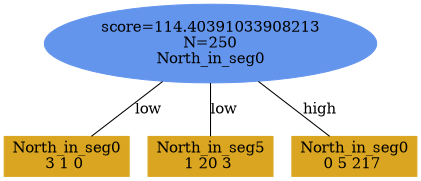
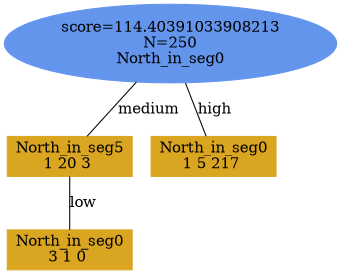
edge "score=114.40391033908213 N=250 North_in_seg0" -- "North_in_seg0 3 1 0": now "North_in_seg5 1 20 3" -- "North_in_seg0 3 1 0"
edge "score=114.40391033908213 N=250 North_in_seg0" -- "North_in_seg5 1 20 3": label "low" -> "medium"
node "North_in_seg0 0 5 217": label "North_in_seg0 0 5 217" -> "North_in_seg0 1 5 217"
